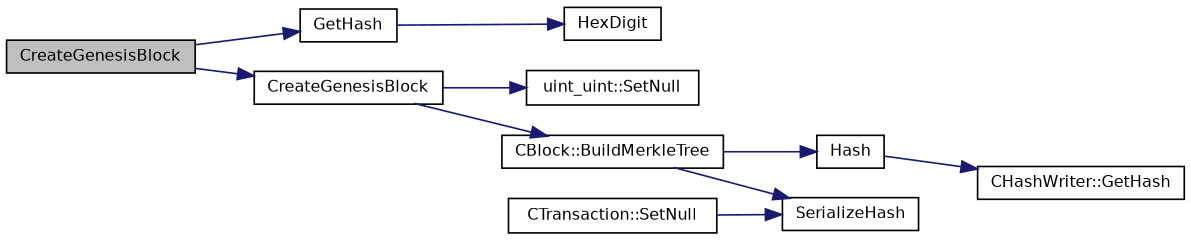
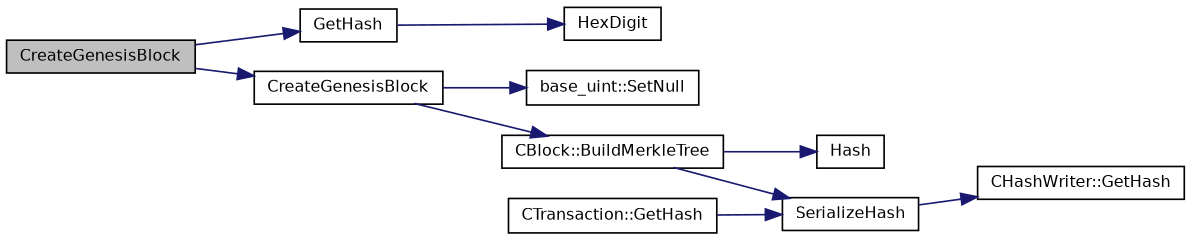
node "uint_uint::SetNull": label "uint_uint::SetNull" -> "base_uint::SetNull"
edge "Hash" -> "CHashWriter::GetHash": now "SerializeHash" -> "CHashWriter::GetHash"
node "CTransaction::SetNull": label "CTransaction::SetNull" -> "CTransaction::GetHash"
